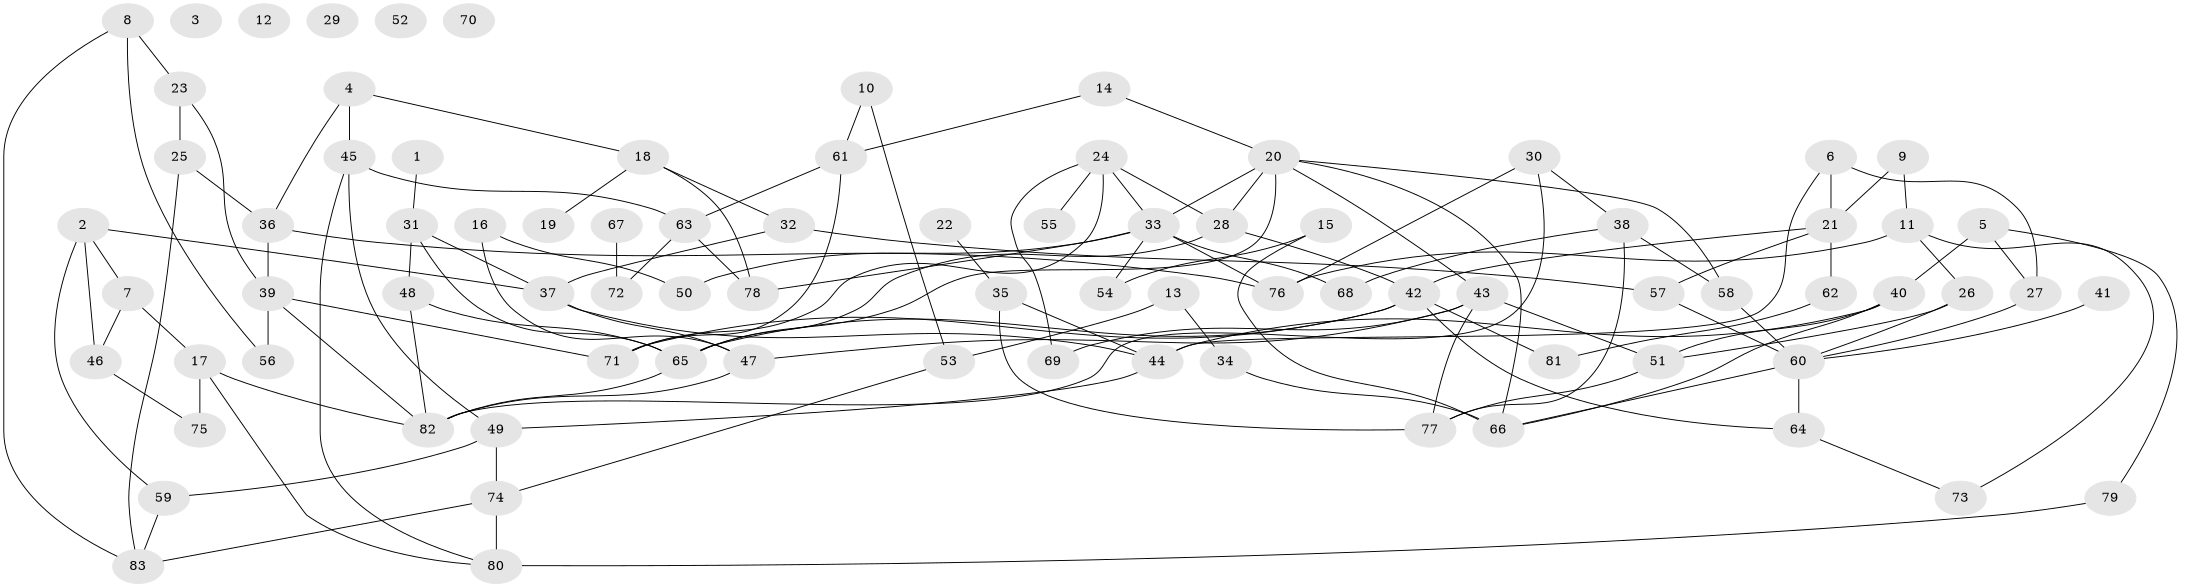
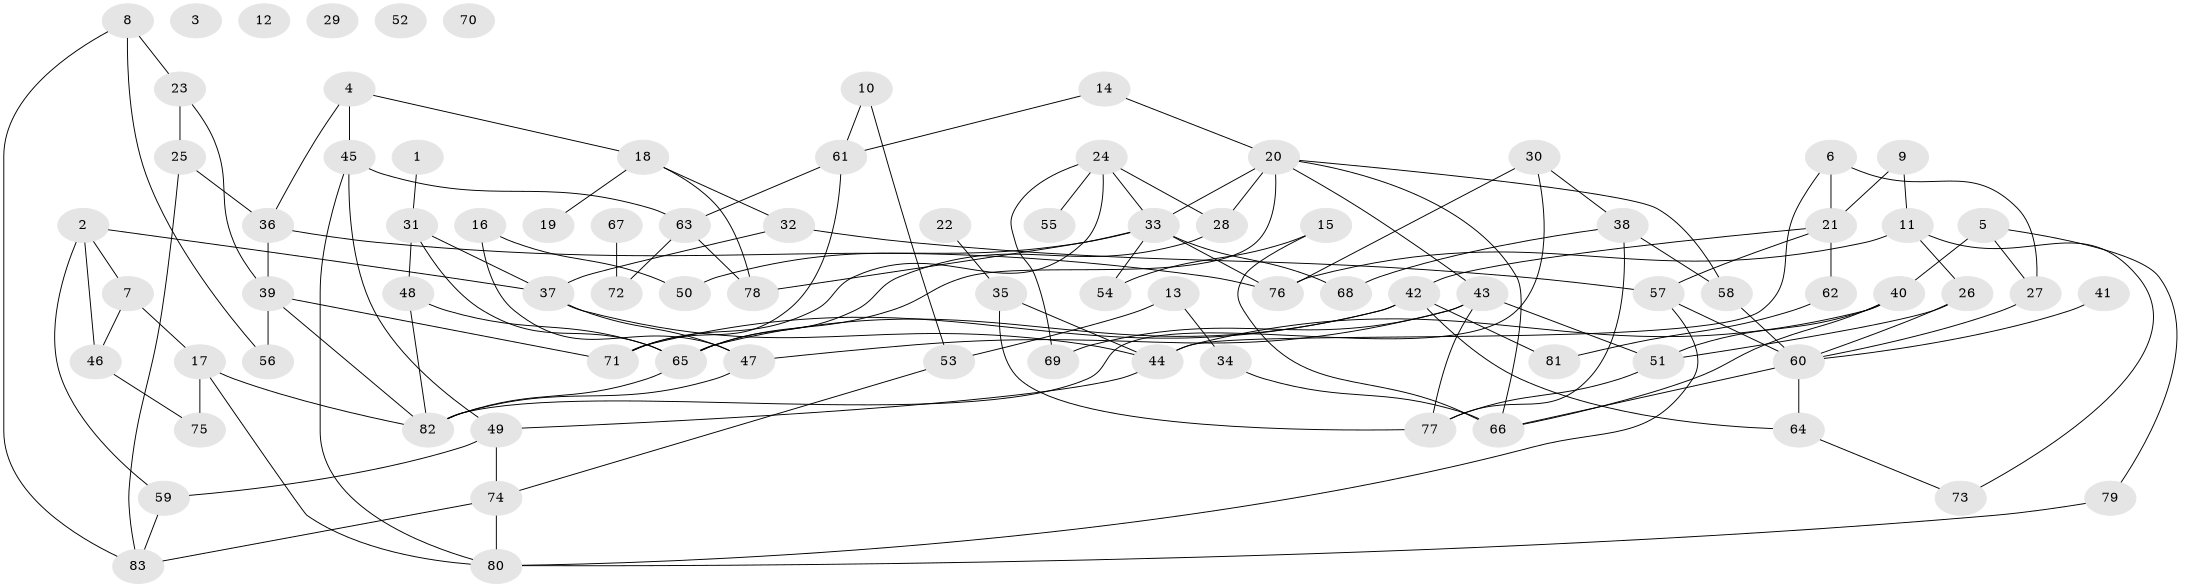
edge "28" -- "42": removed
edge "57" -- "80": added
